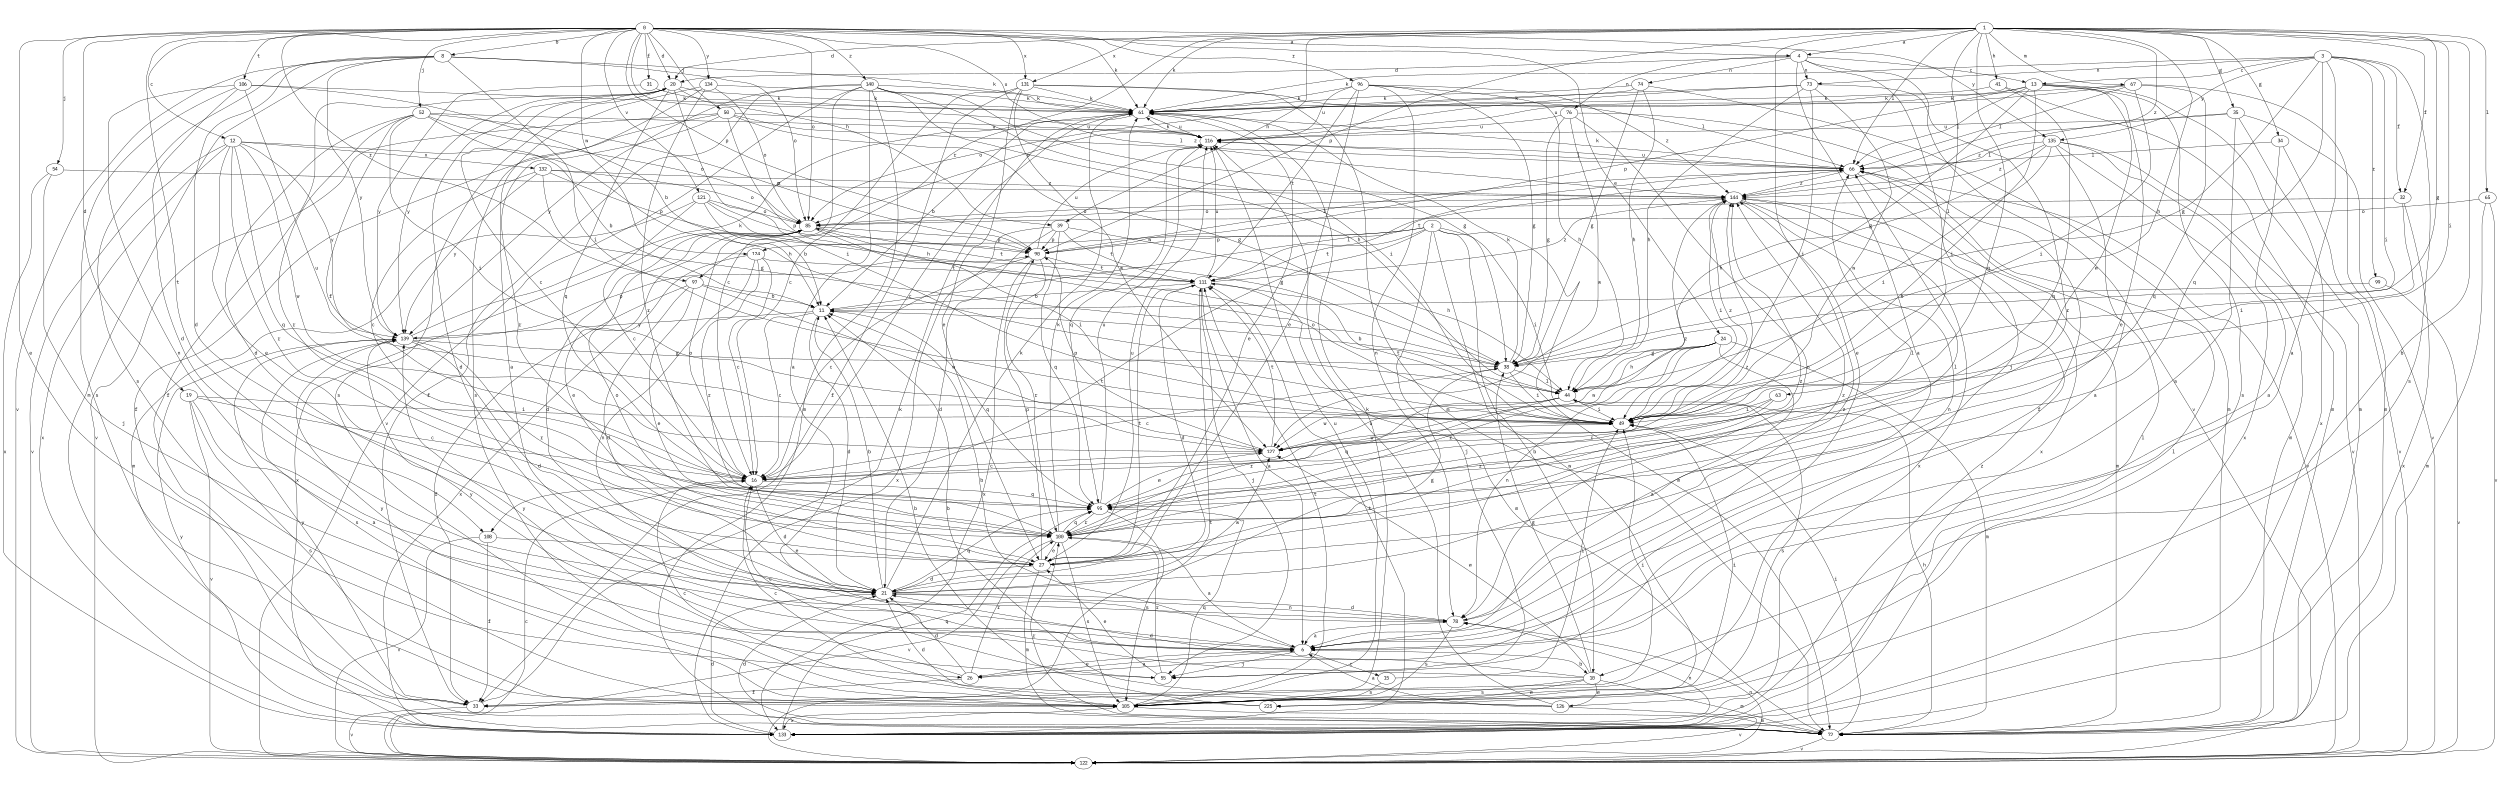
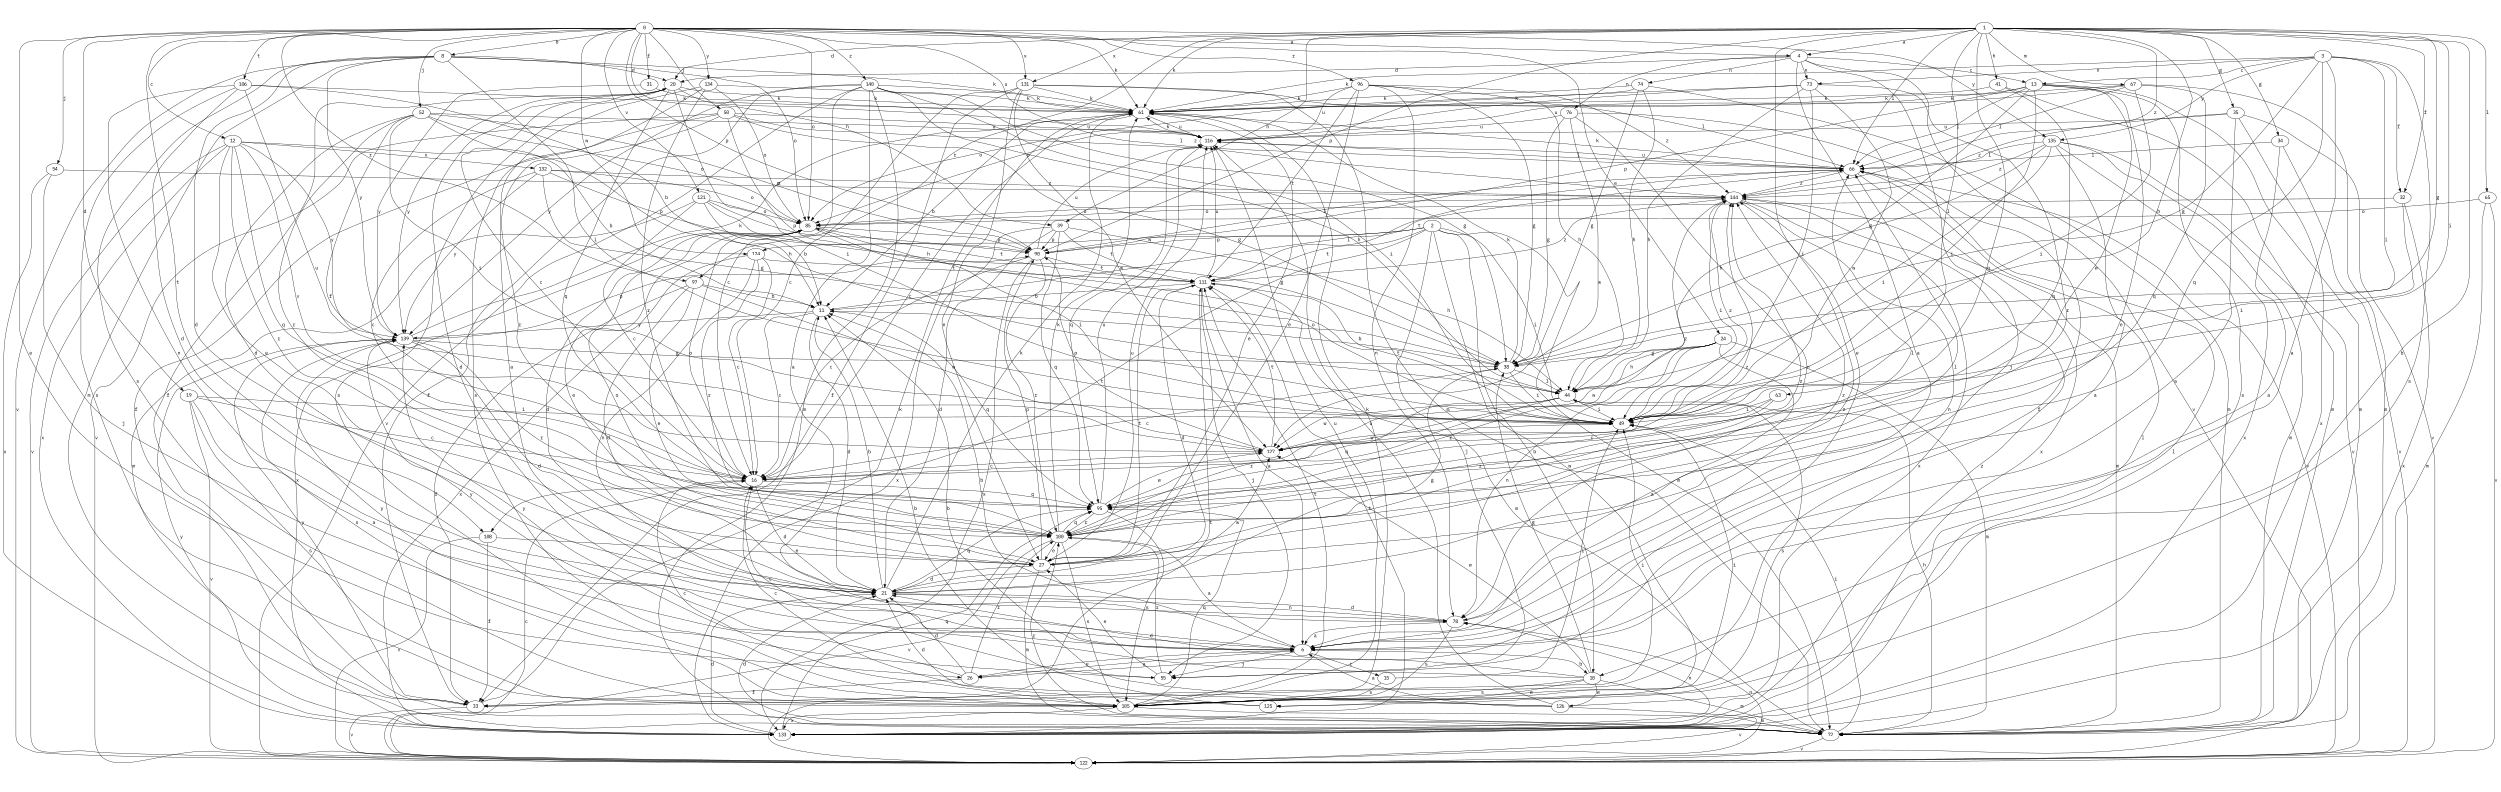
edge "0" -> "20": now "8" -> "20"
node "99": removed
edge "12" -> "127": label "w" -> "v"
node "225": label "225" -> "125"
